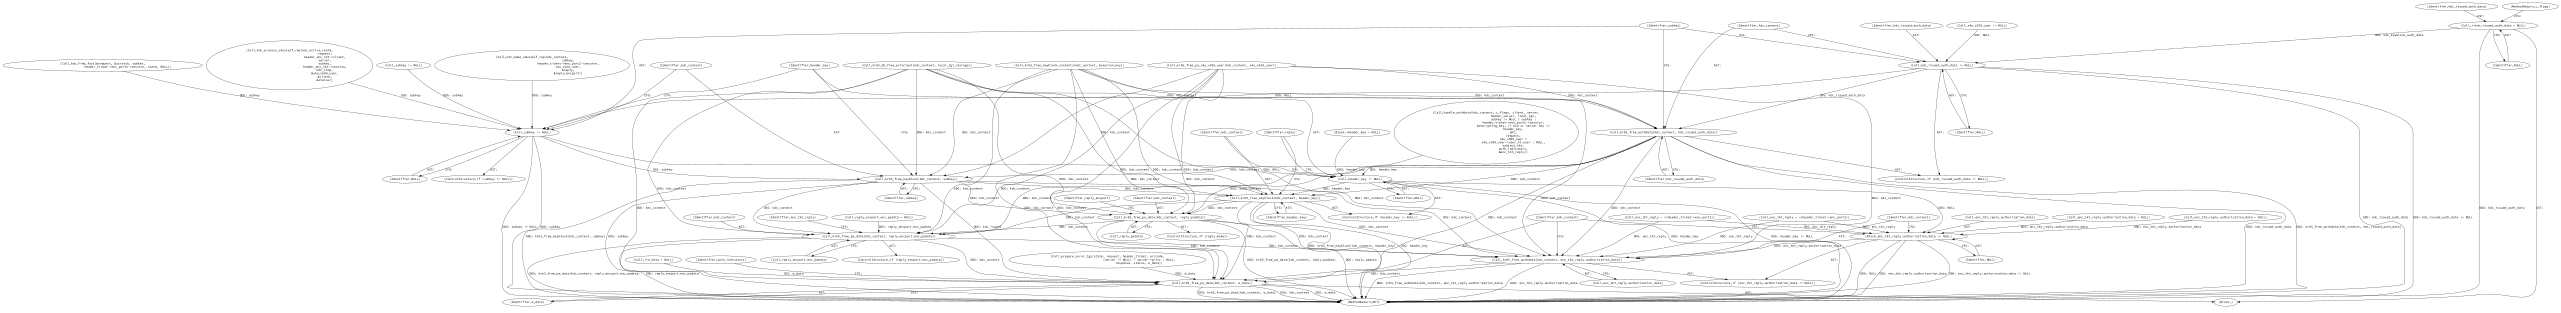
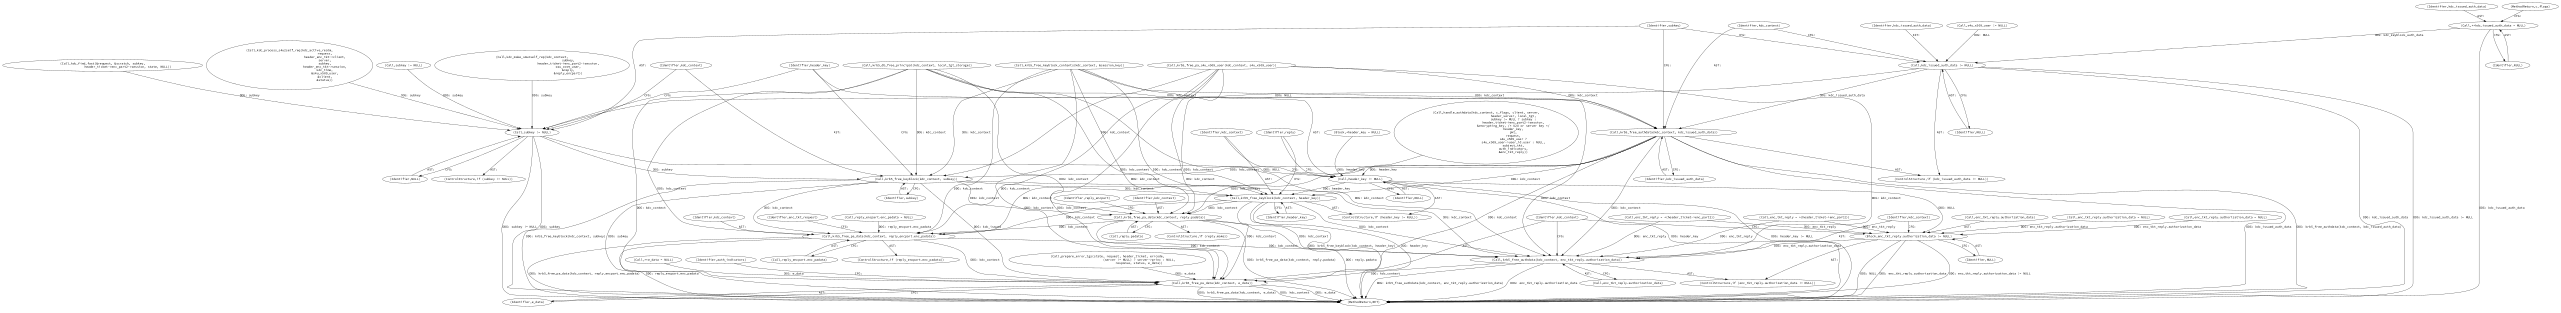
edge "(Call,krb5_free_authdata(kdc_context, kdc_issued_auth_data))" -> "(Call,krb5_free_pa_data(kdc_context, reply.padata))": label "DDG: auth_context" -> "DDG: kdc_context"
node "(Identifier,enc_tkt_reply)": label "(Identifier,enc_tkt_reply)" -> "(Identifier,enc_tkt_request)"
node "(Block,)": removed
